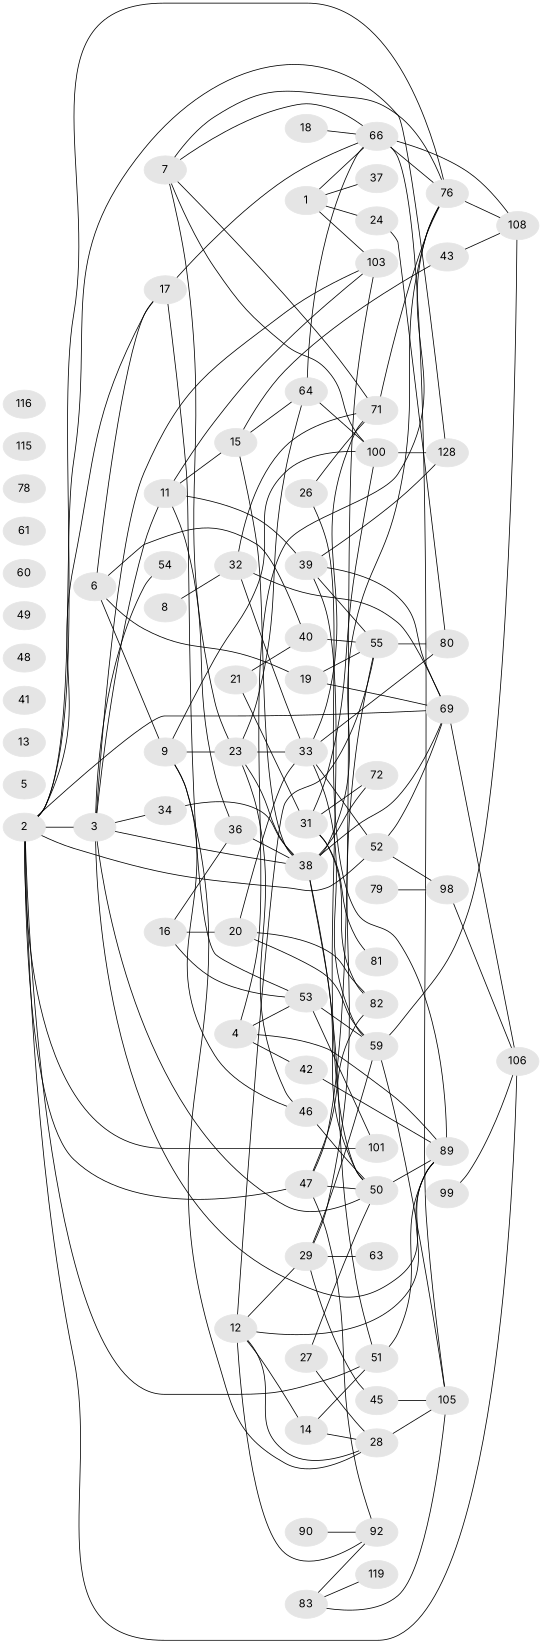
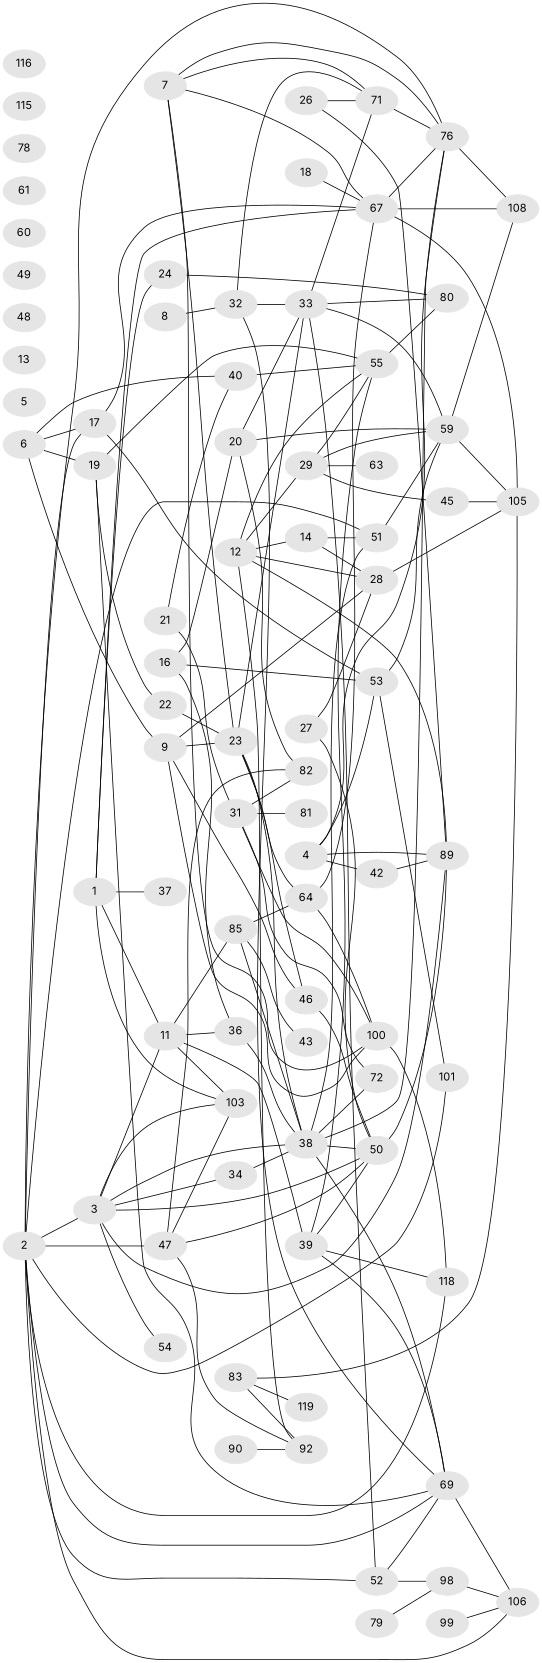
node "66": label "66" -> "67"
edge "108" -- "43": removed
node "15": label "15" -> "85"
node "128": label "128" -> "118"
node "41": removed
node "22": added
edge "1" -- "11": added
edge "89" -- "51": now "59" -- "51"
